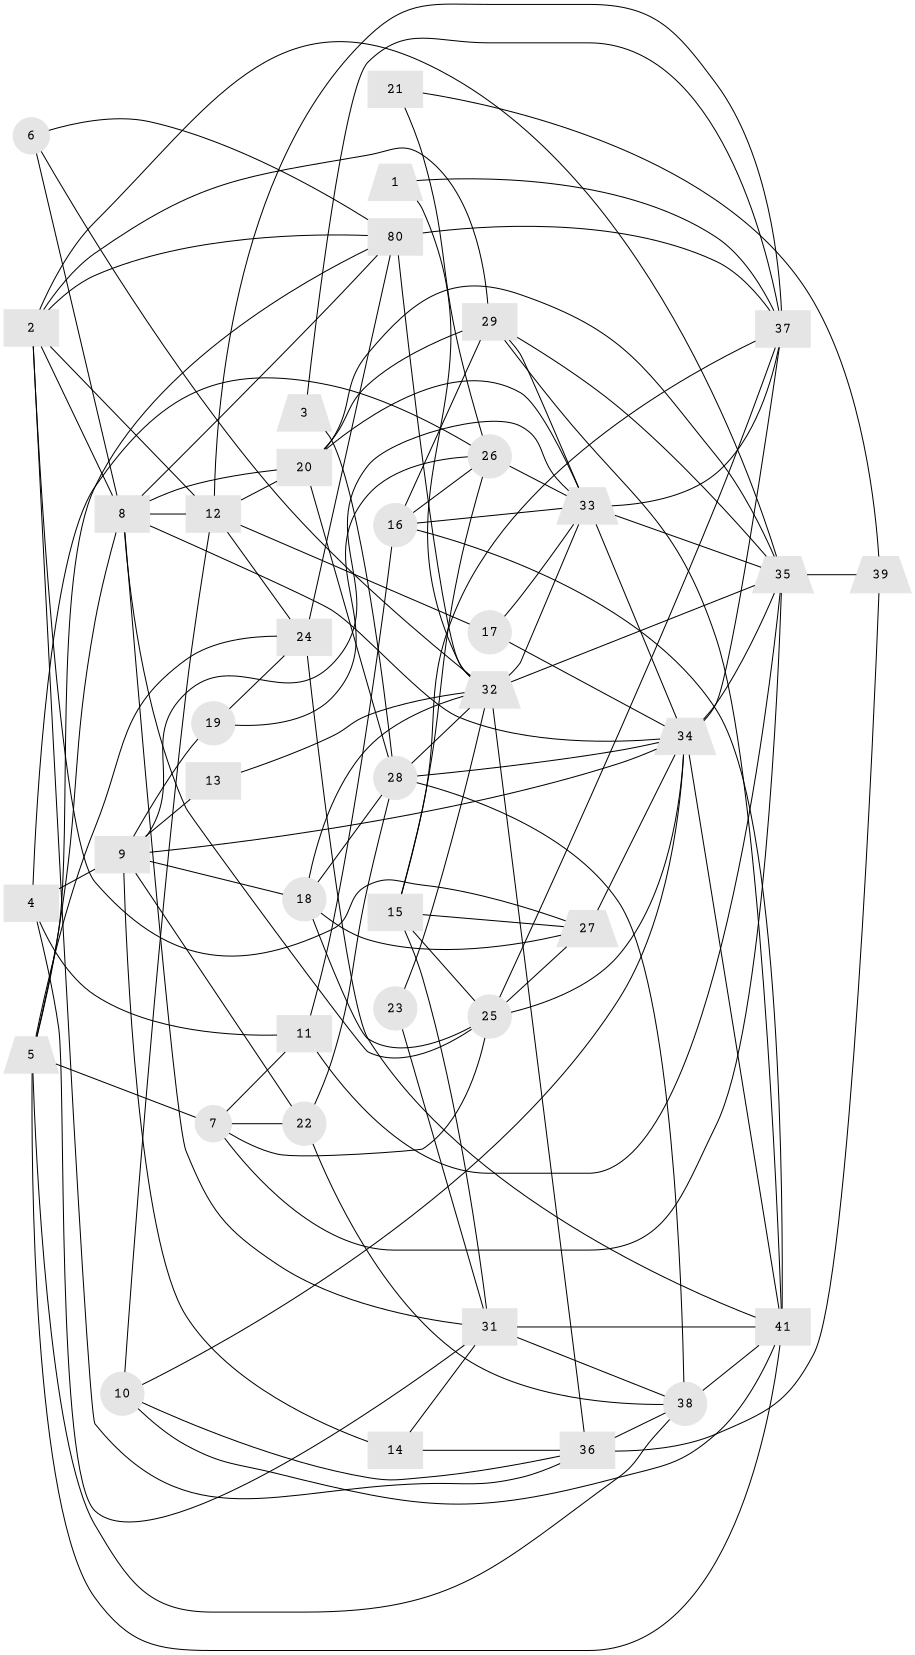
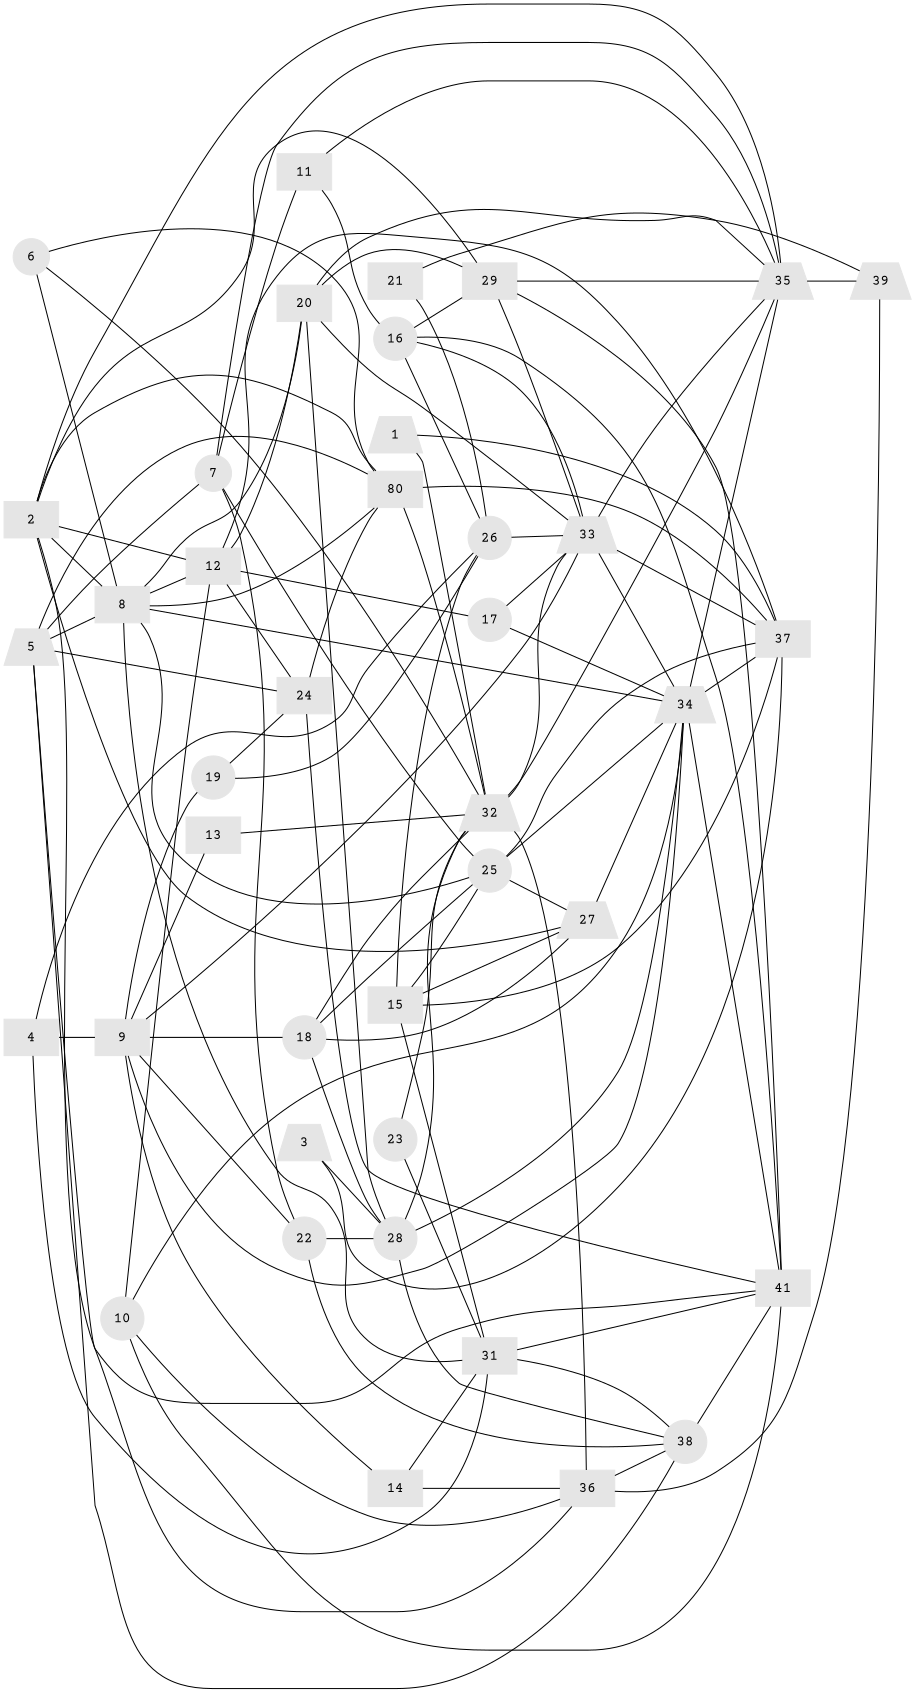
edge "4" -- "11": removed
